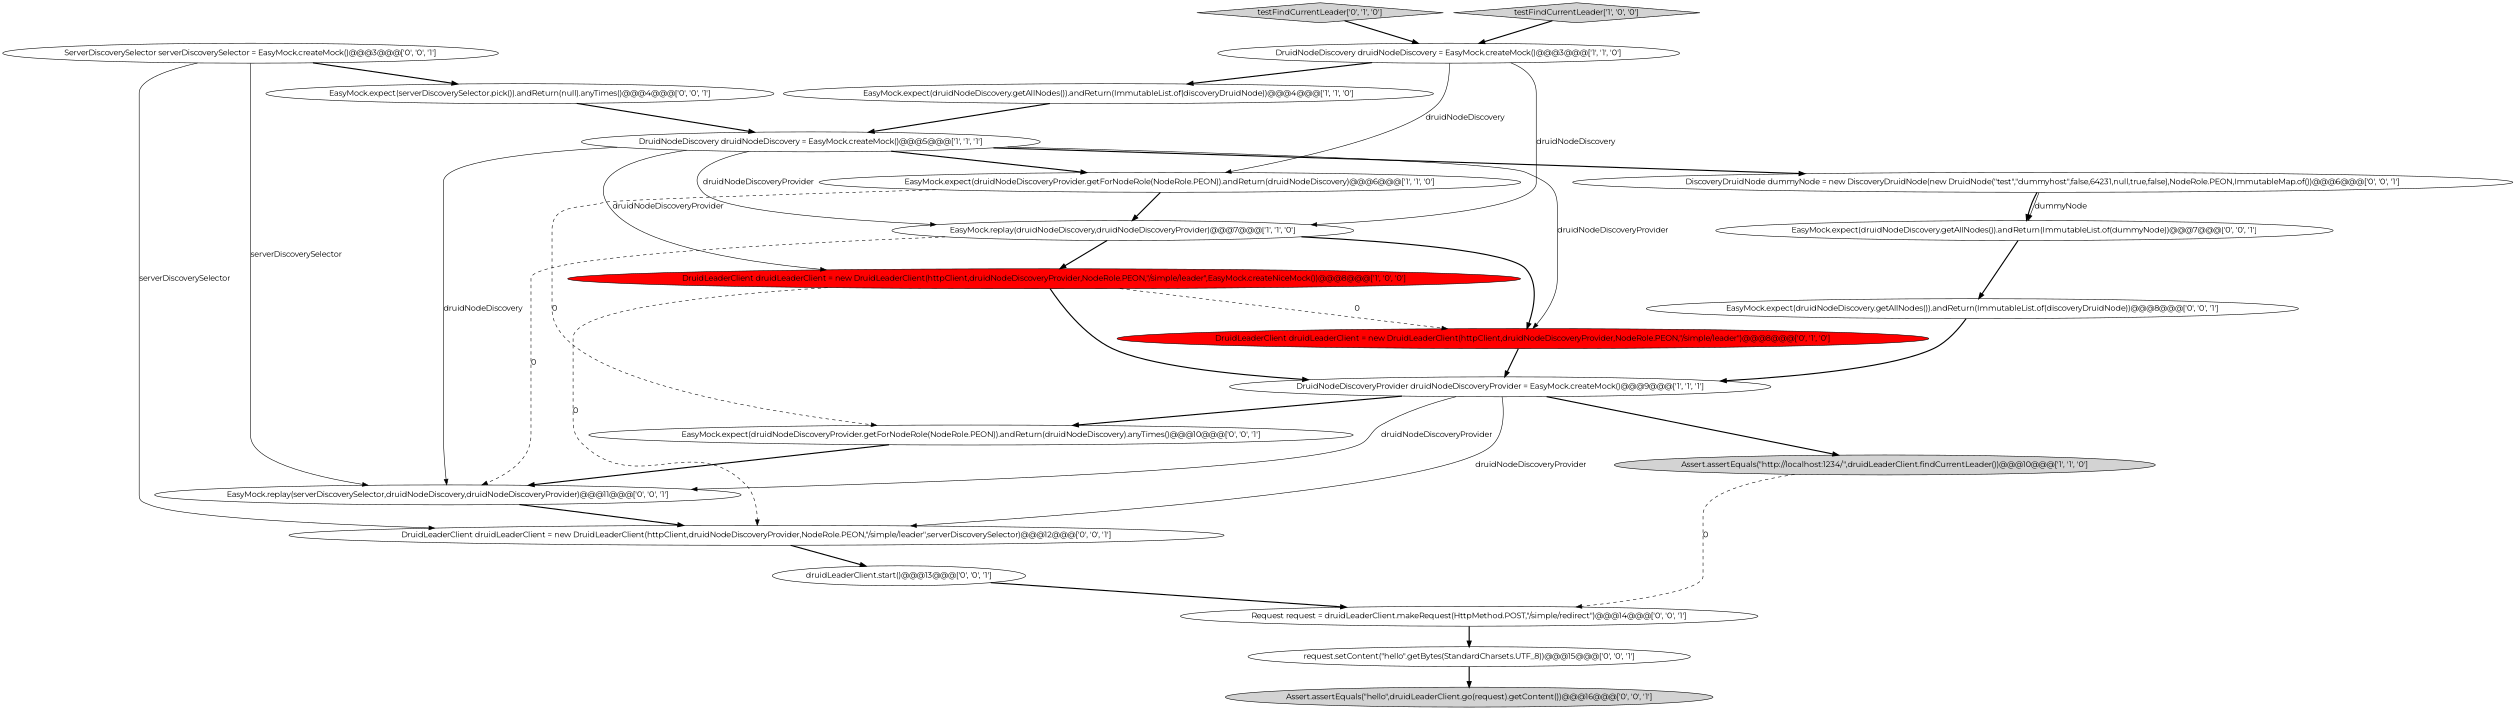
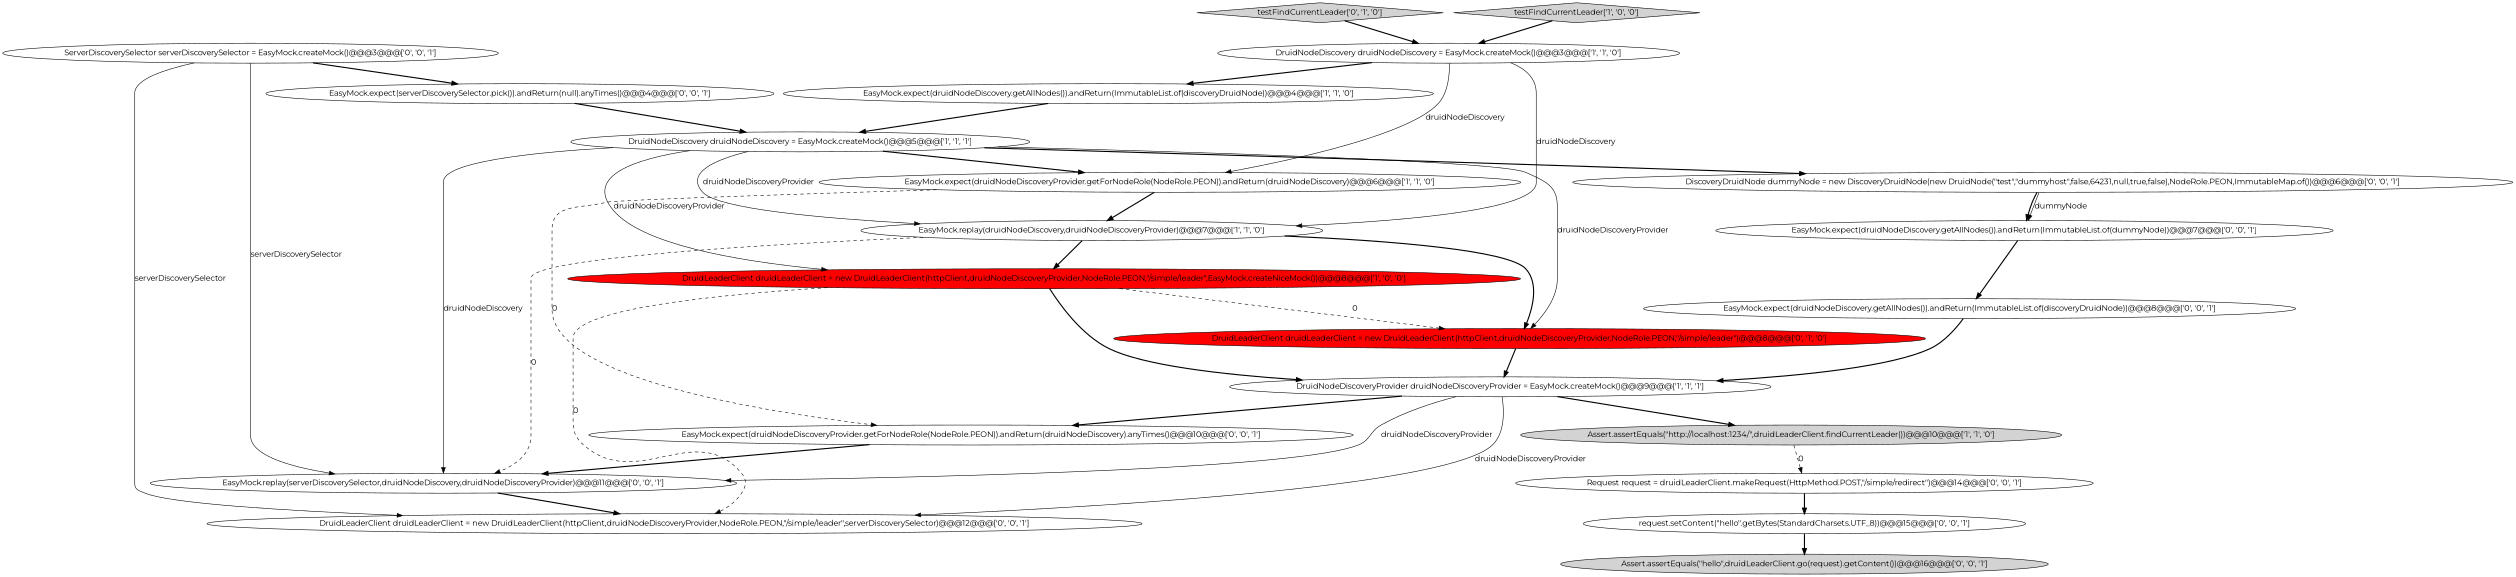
node "druidLeaderClient.start()@@@13@@@['0', '0', '1']": removed
